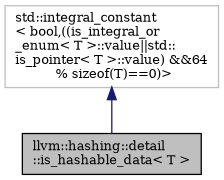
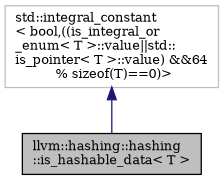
node "llvm::hashing::detail ::is_hashable_data< T >": label "llvm::hashing::detail ::is_hashable_data< T >" -> "llvm::hashing::hashing ::is_hashable_data< T >"
